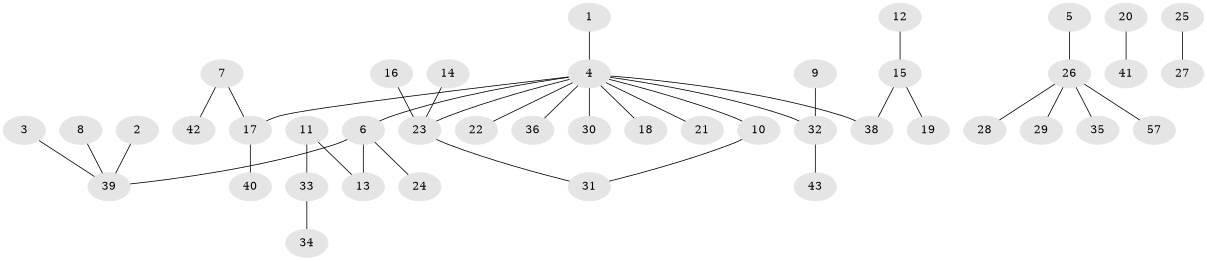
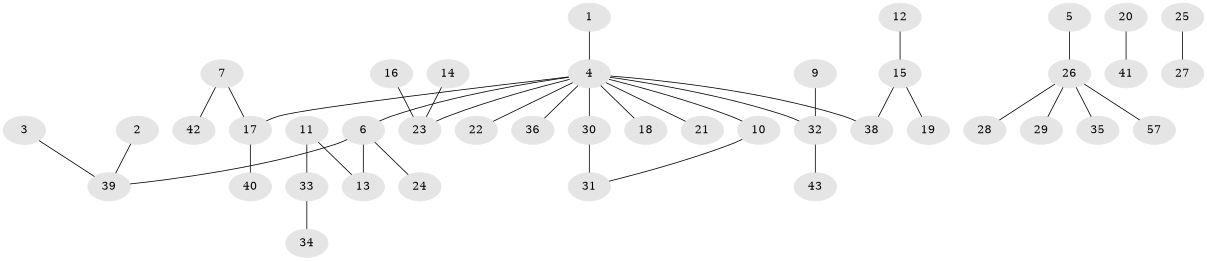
node "8": removed
edge "23" -- "31": now "30" -- "31"
